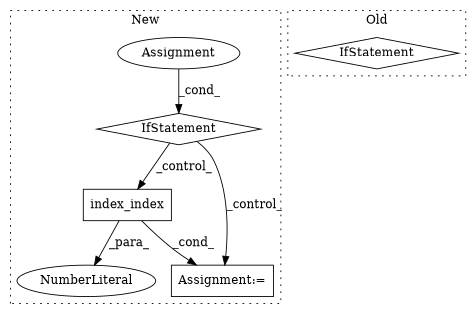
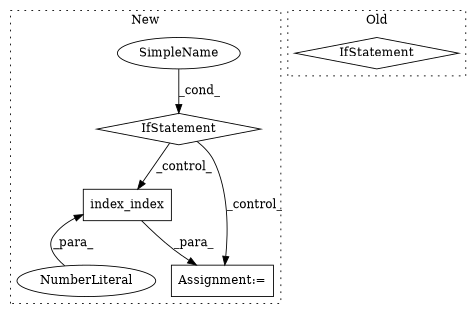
node "Assignment": label "Assignment" -> "SimpleName"
edge "index_index" -> "NumberLiteral": reversed
edge "index_index" -> "Assignment:=": label "_cond_" -> "_para_"
